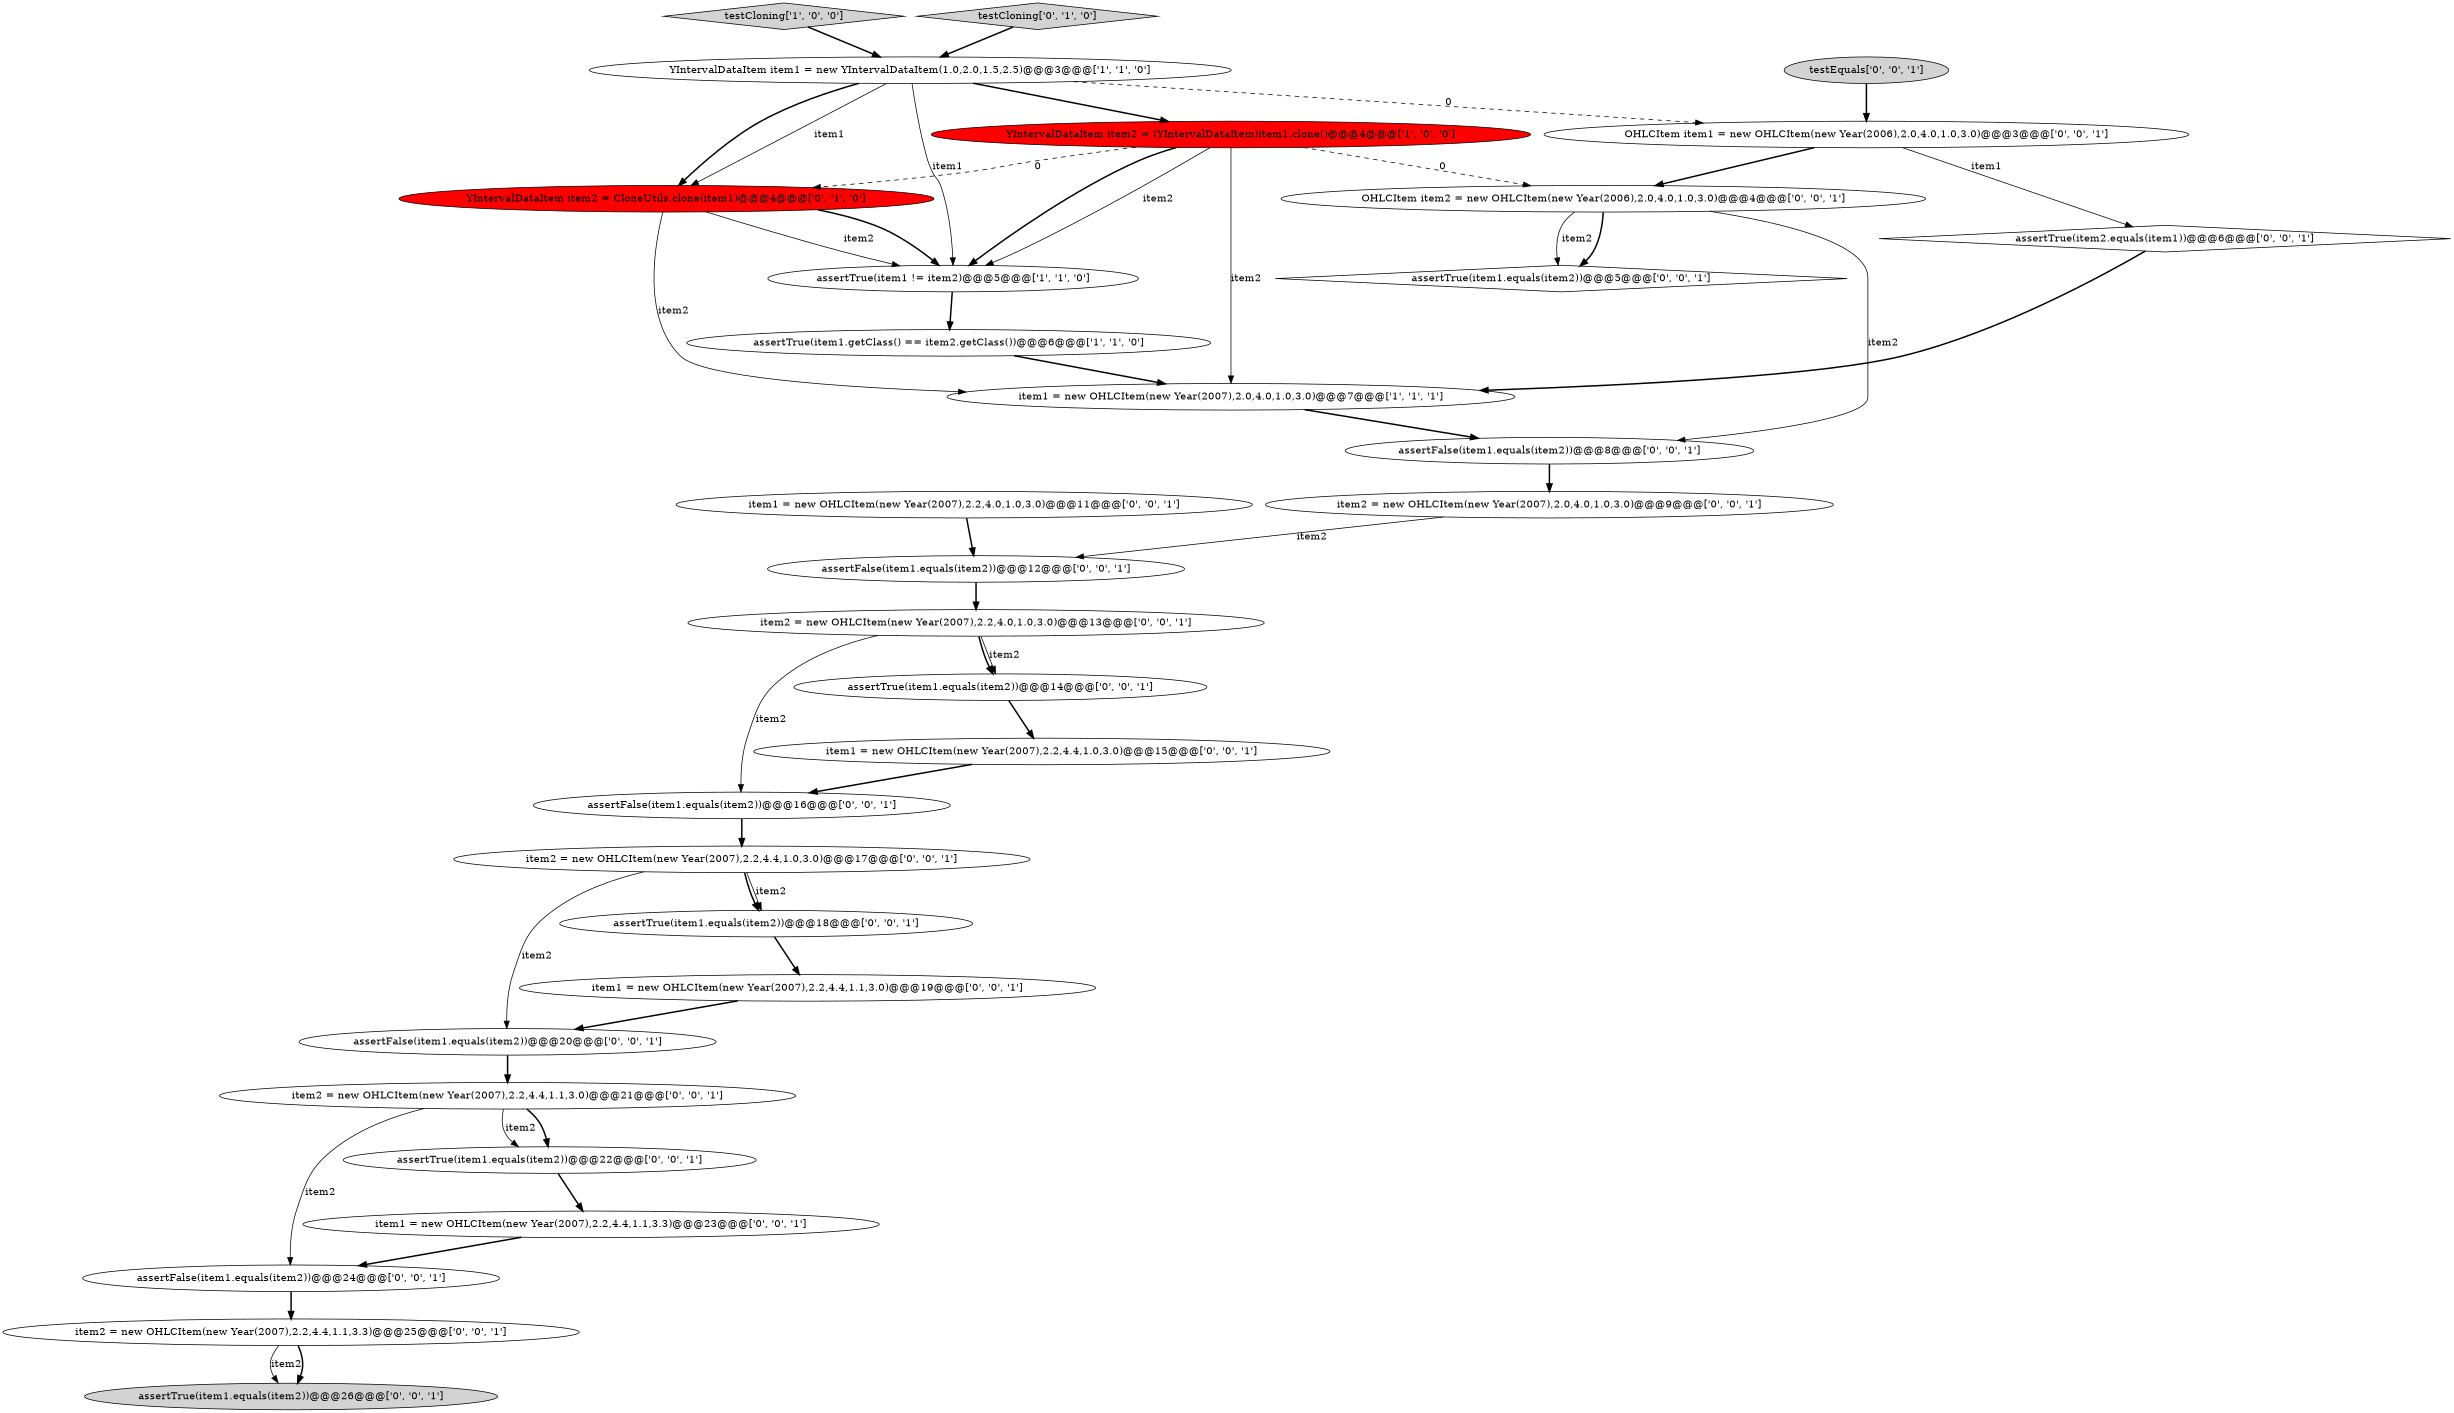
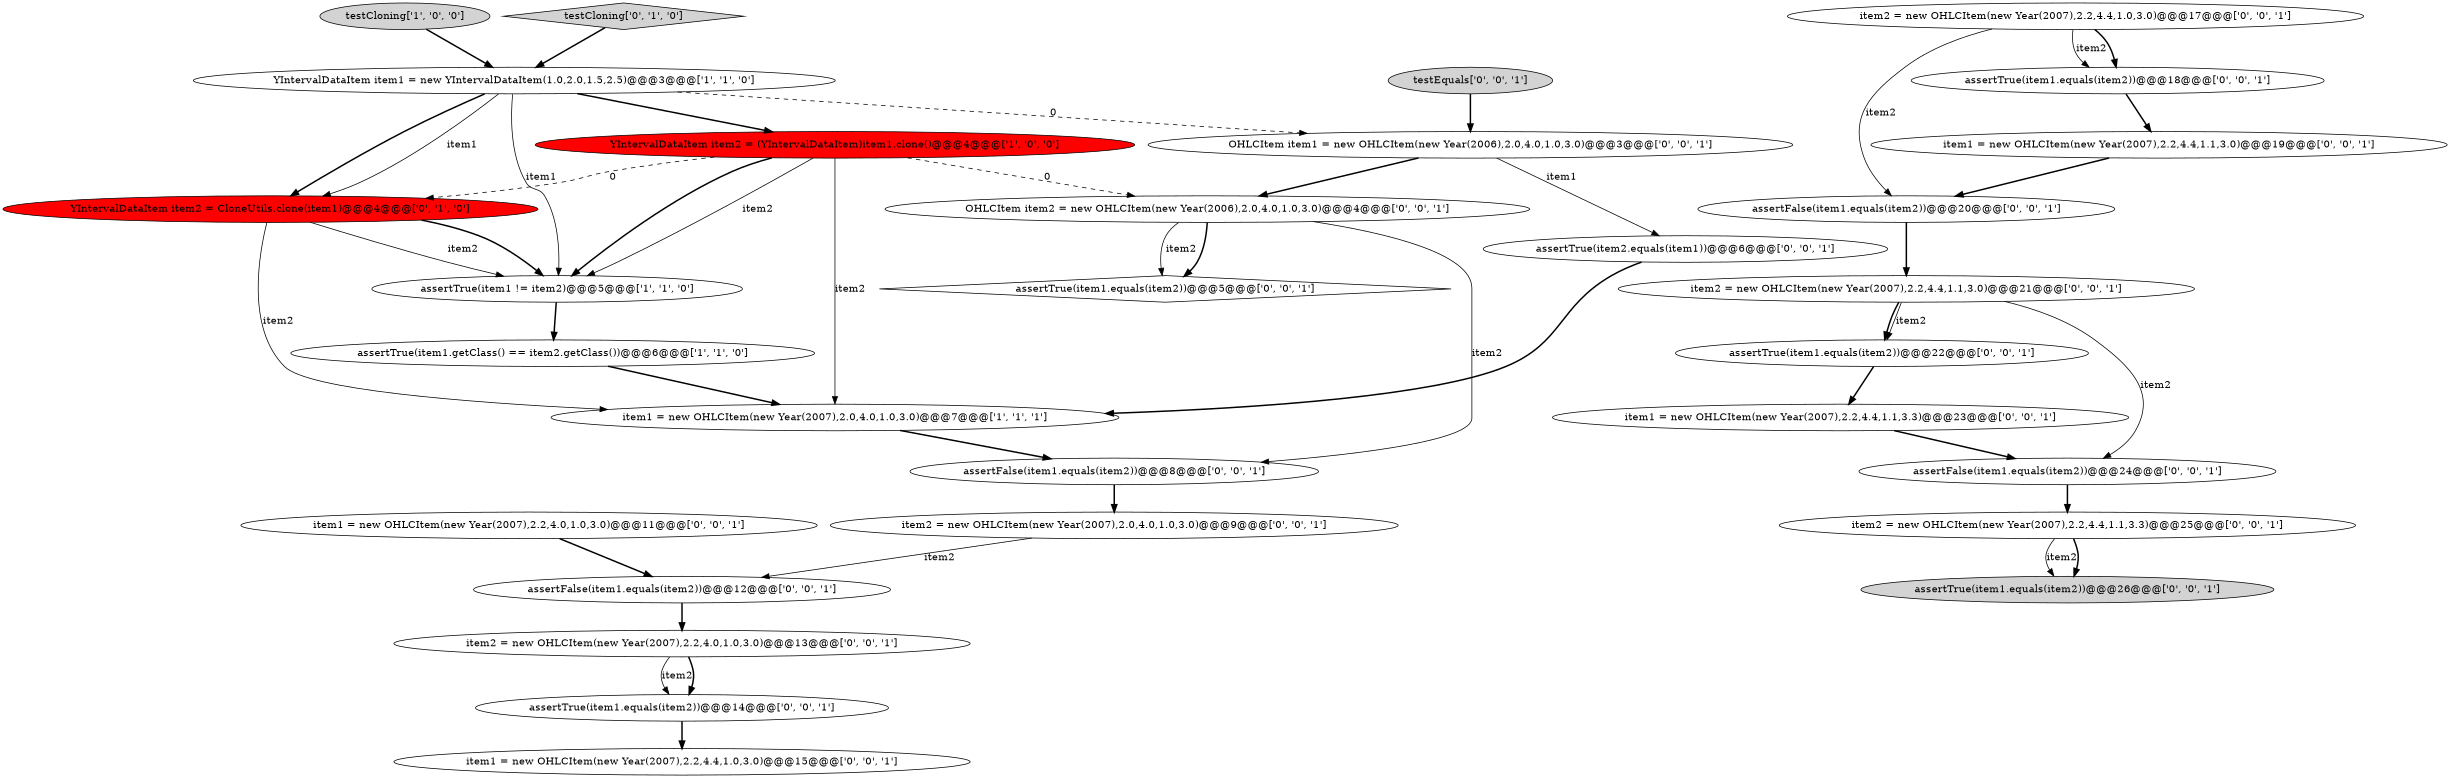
node "testCloning['1', '0', '0']": shape diamond -> ellipse
node "assertTrue(item2.equals(item1))@@@6@@@['0', '0', '1']": shape diamond -> ellipse
node "assertFalse(item1.equals(item2))@@@16@@@['0', '0', '1']": removed
